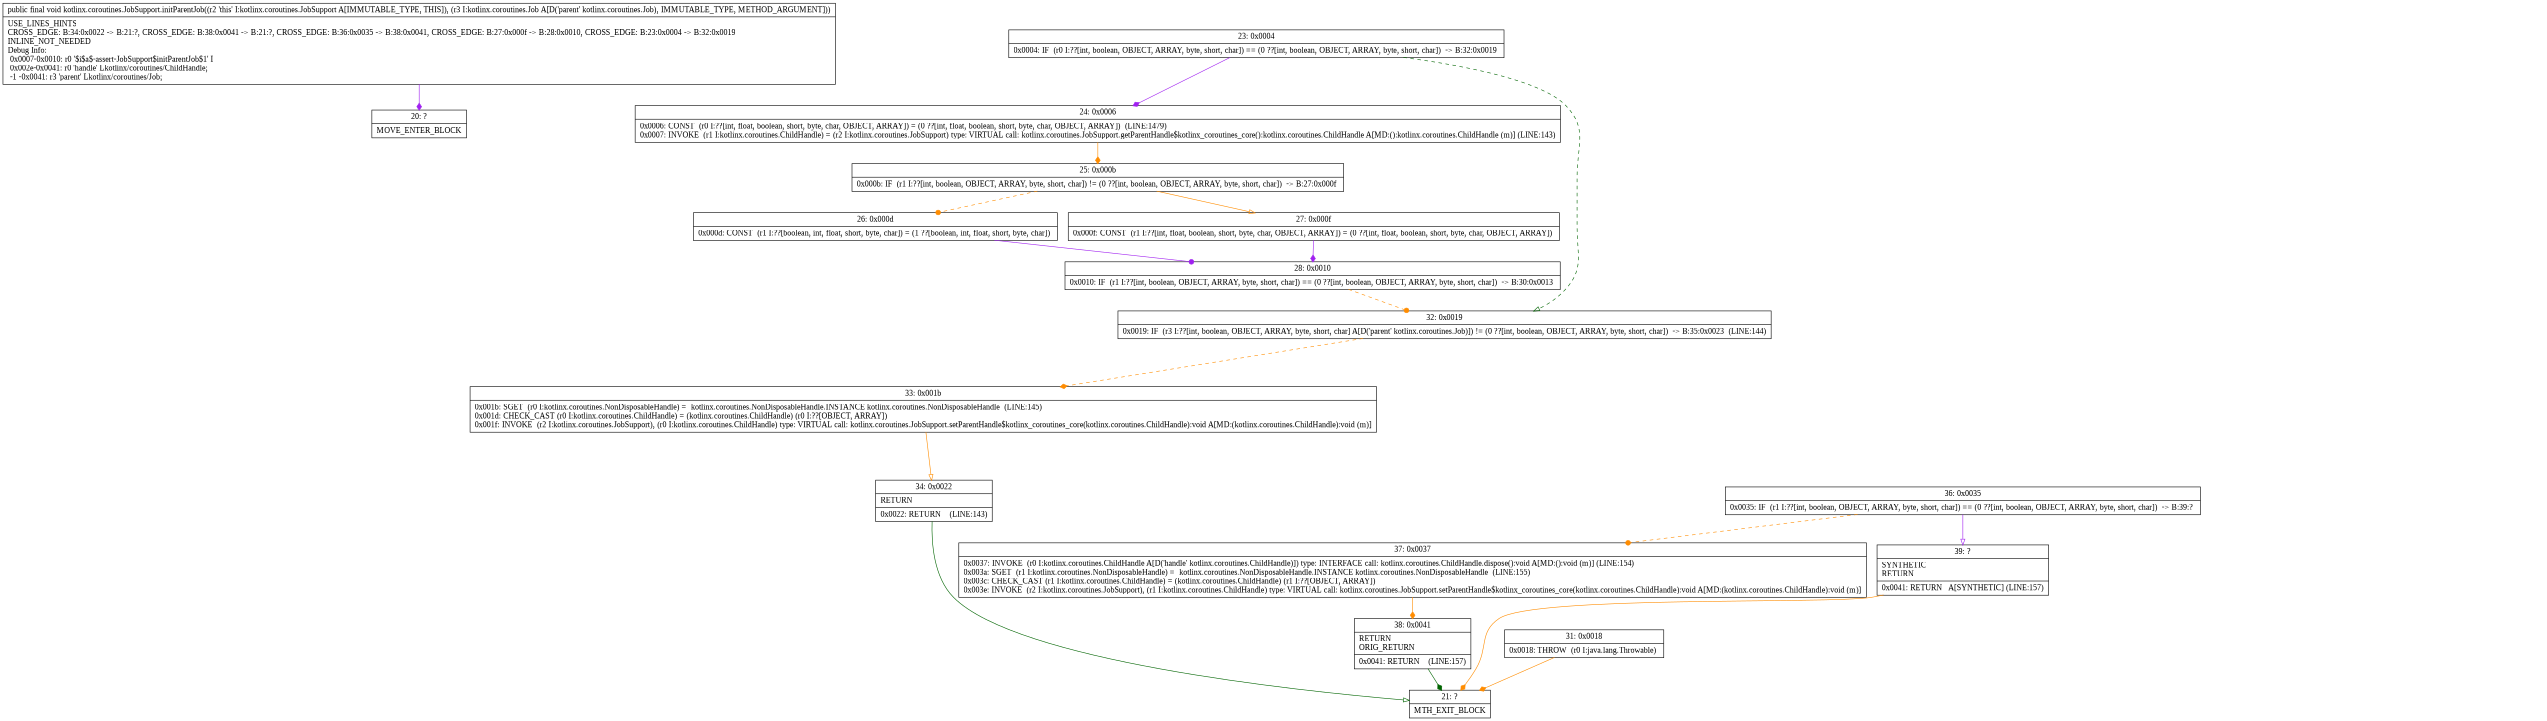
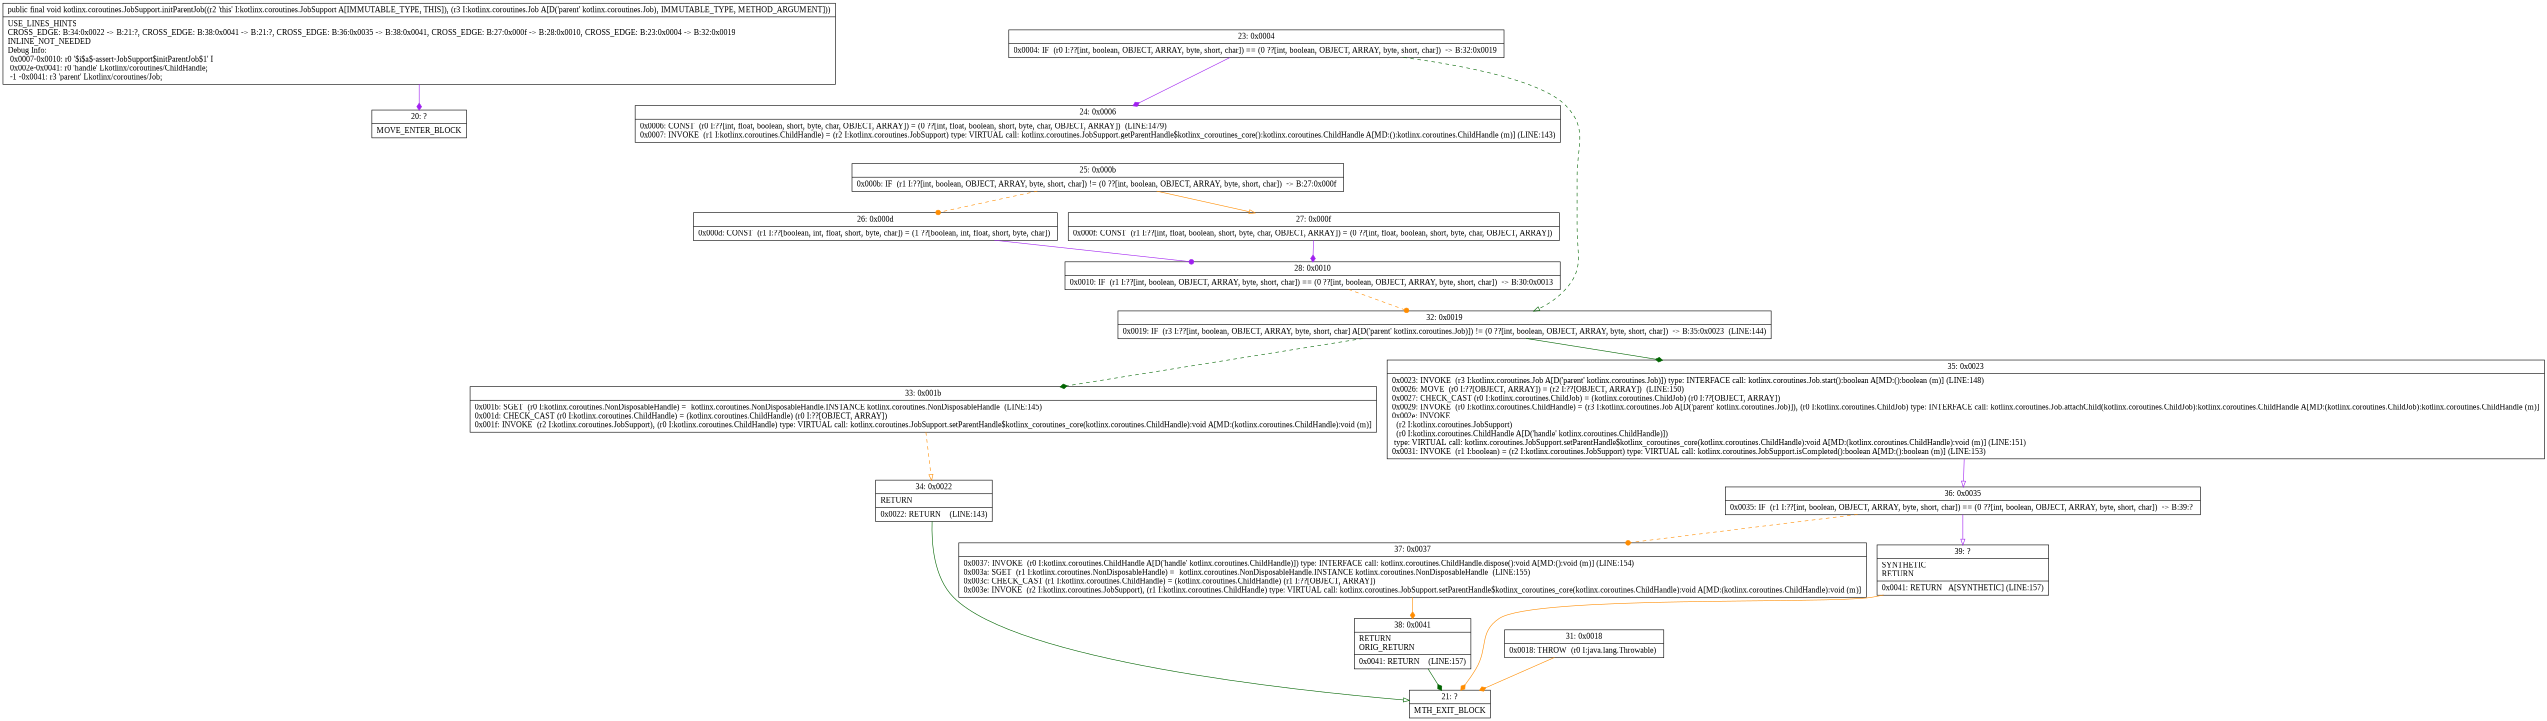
edge "24: 0x0006" -> "25: 0x000b": removed
edge "32: 0x0019" -> "33: 0x001b": color darkorange -> darkgreen
node "35: 0x0023": added
edge "33: 0x001b" -> "34: 0x0022": style solid -> dashed
